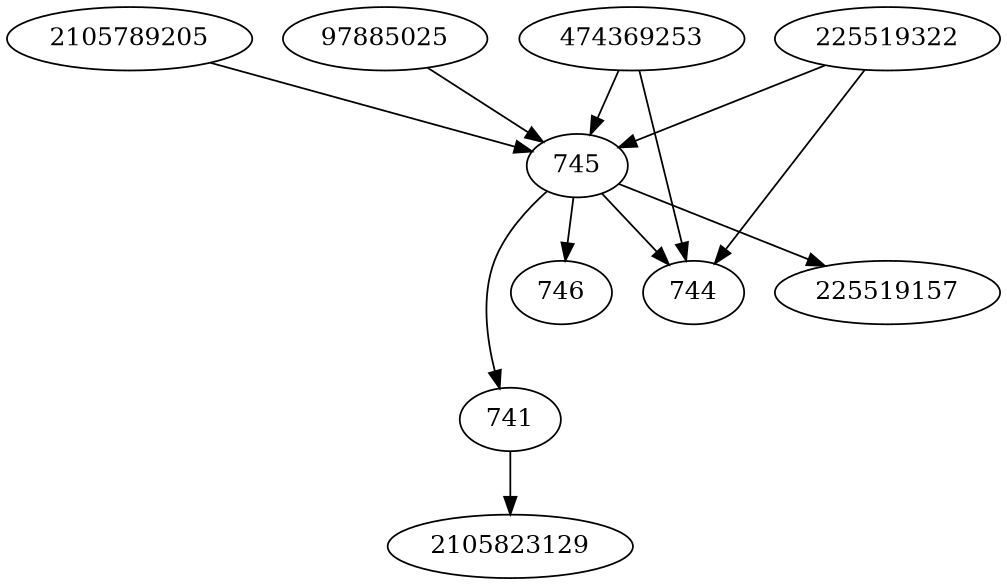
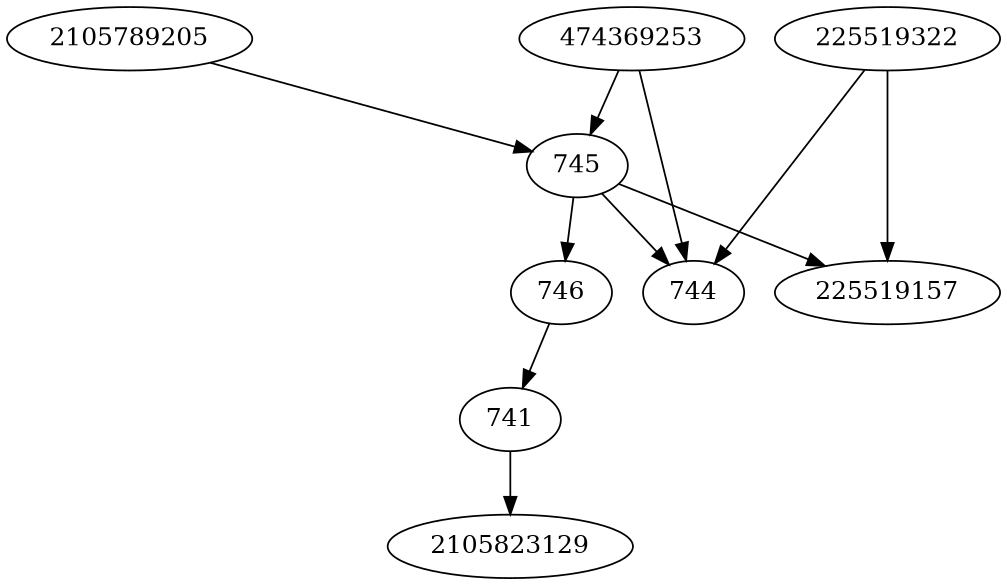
node "97885025": removed
edge "225519322" -> "745": now "225519322" -> "225519157"
edge "745" -> "741": now "746" -> "741"
